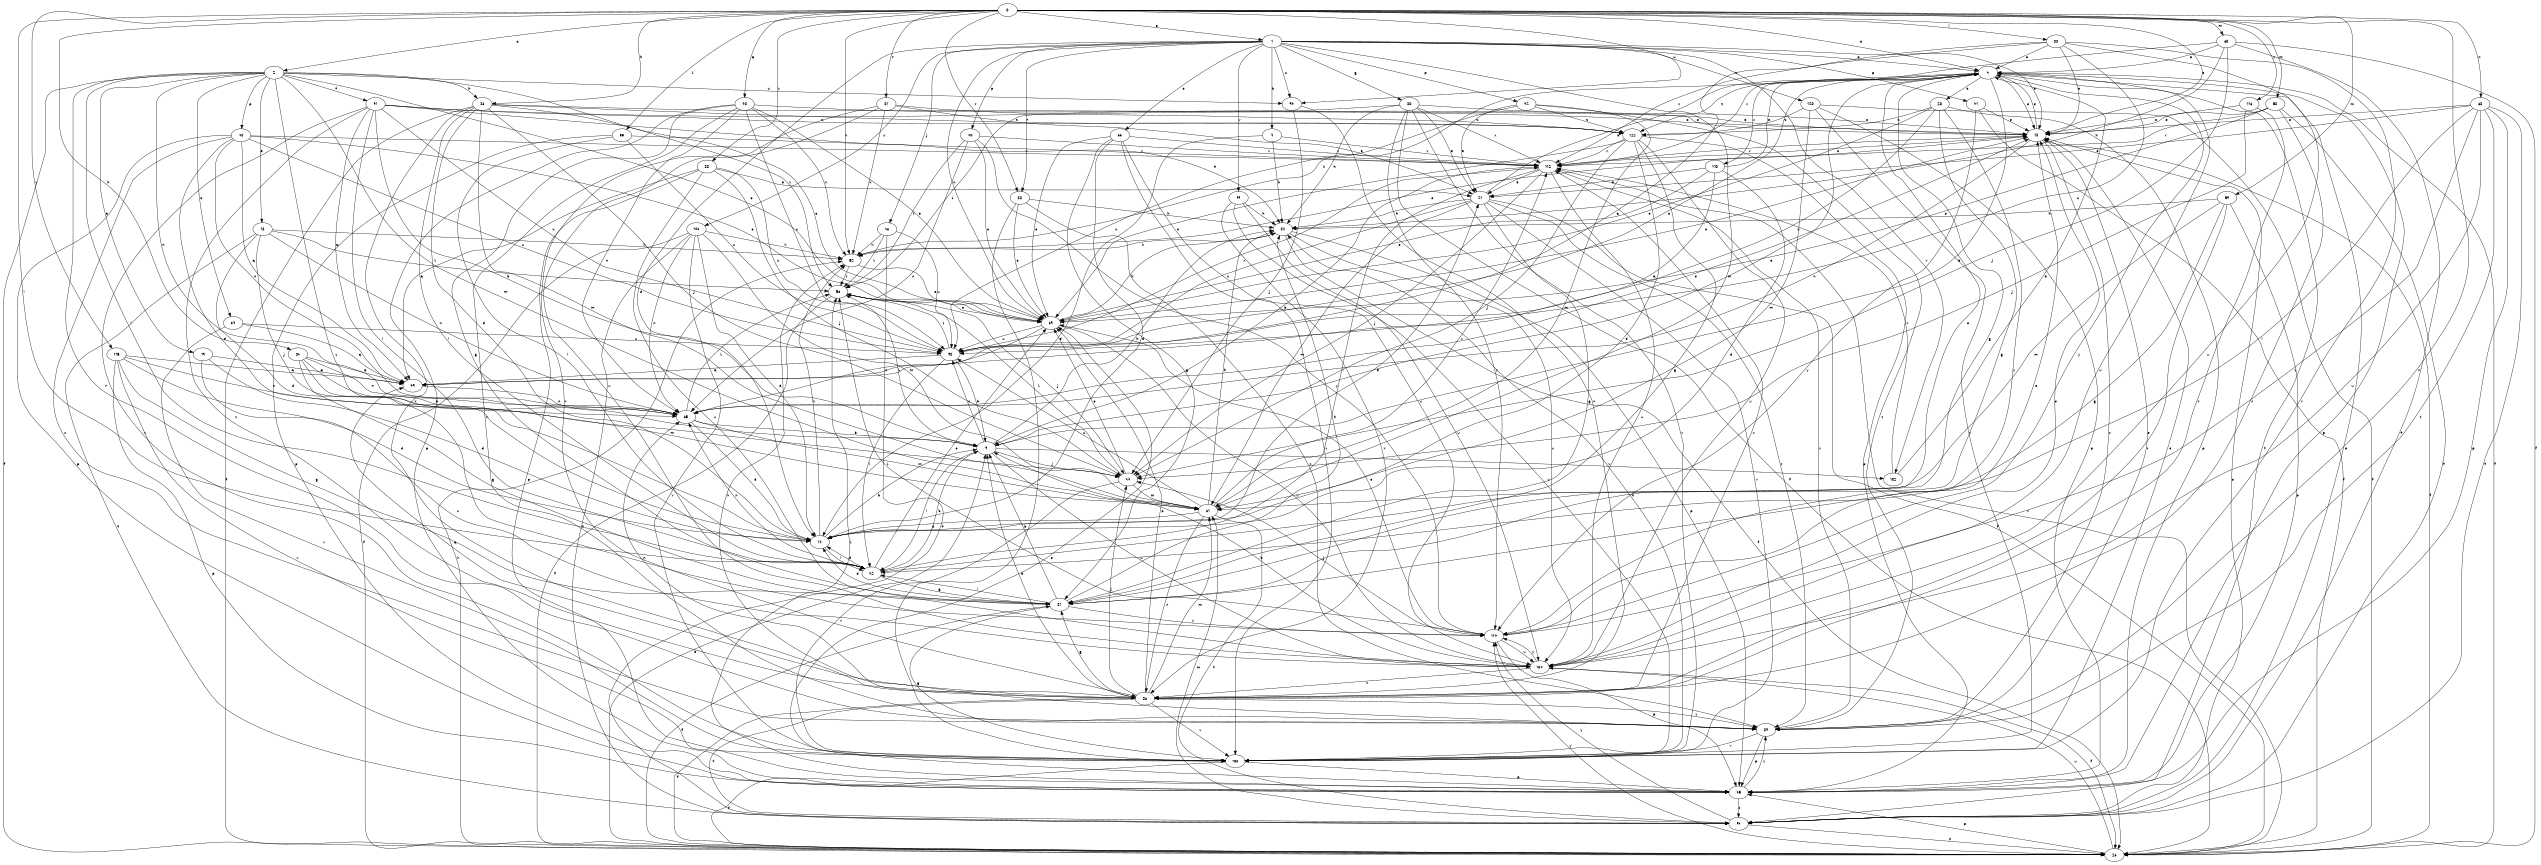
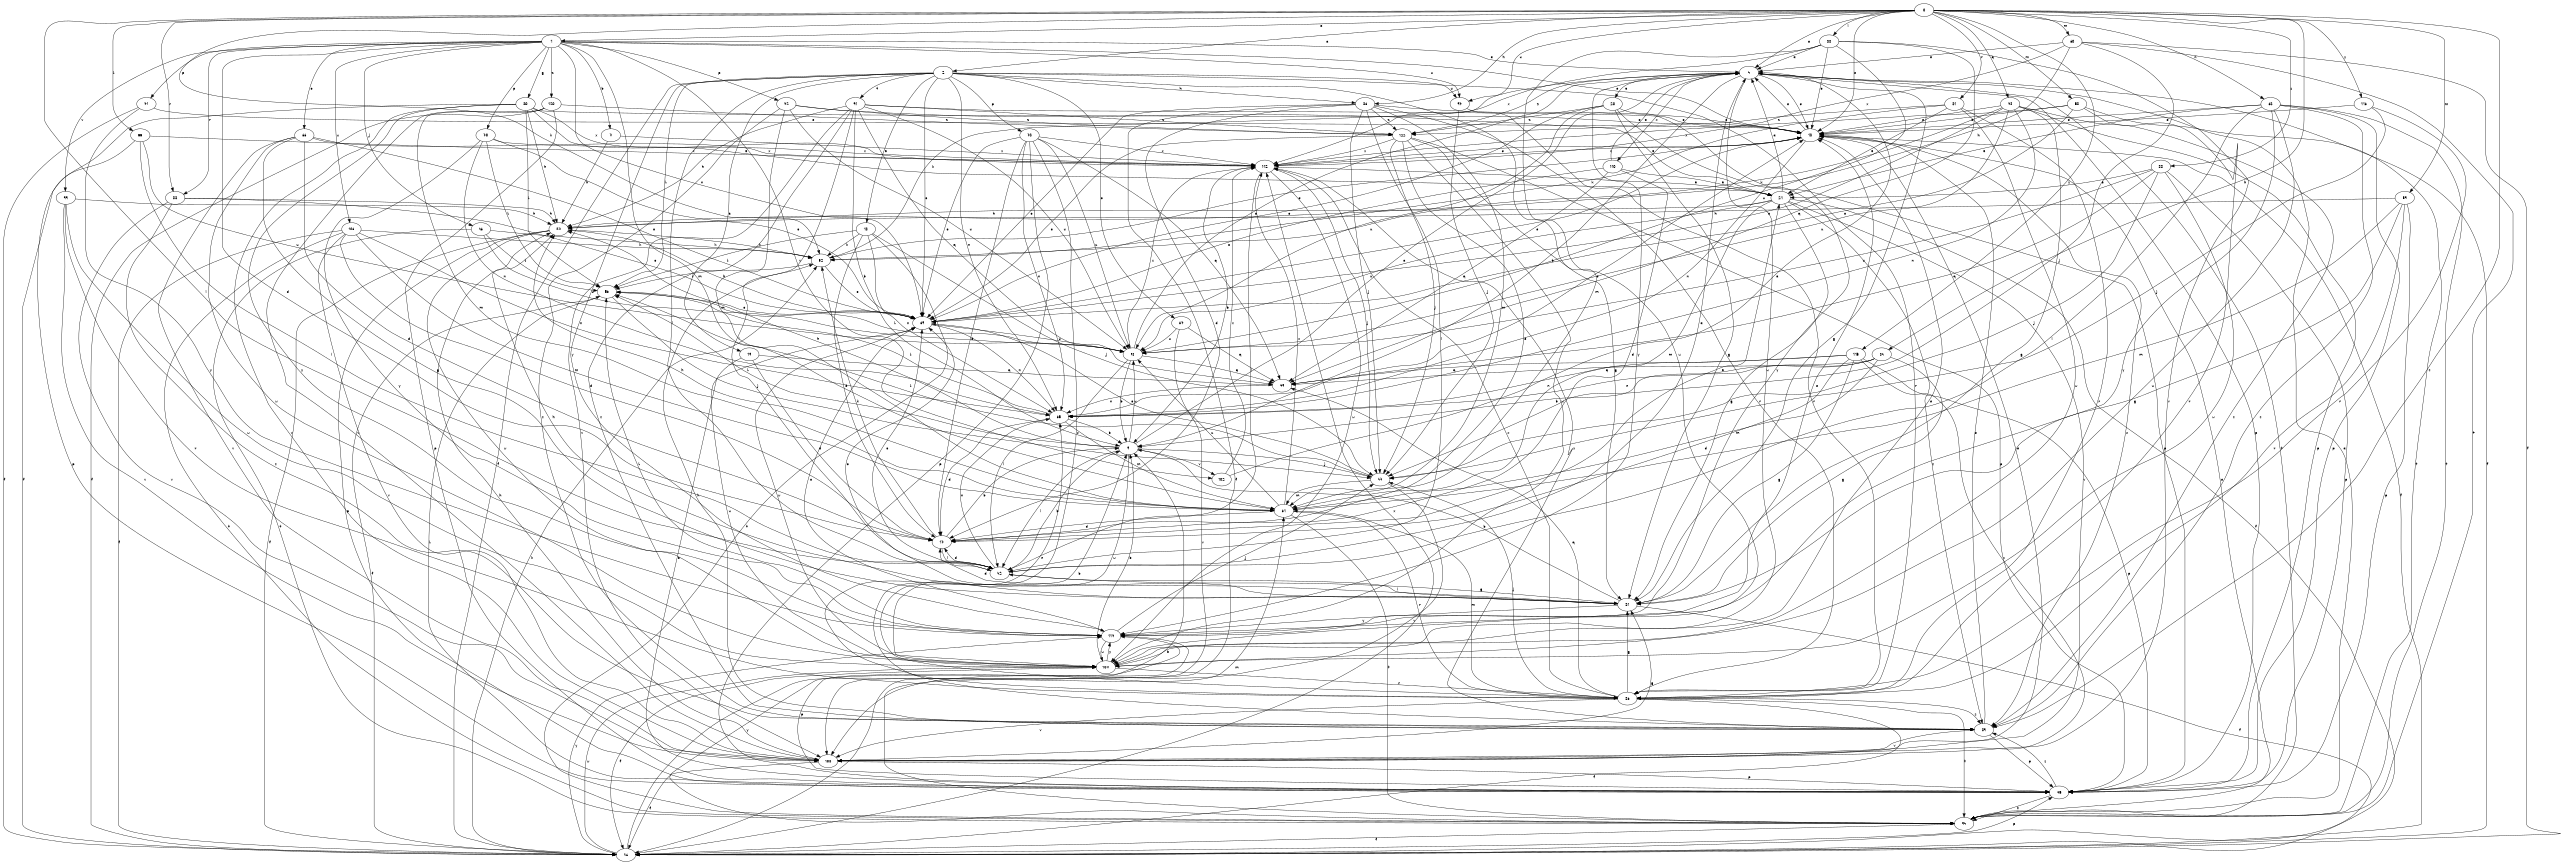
edge "7" -> "17": removed, label "d"
edge "86" -> "69": now "31" -> "69"
